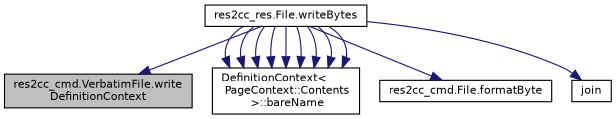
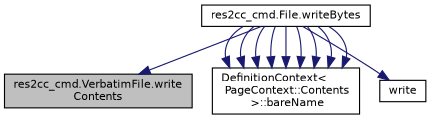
node "res2cc_res.File.writeBytes": label "res2cc_res.File.writeBytes" -> "res2cc_cmd.File.writeBytes"
node "res2cc_cmd.VerbatimFile.write DefinitionContext": label "res2cc_cmd.VerbatimFile.write DefinitionContext" -> "res2cc_cmd.VerbatimFile.write Contents"
node "res2cc_cmd.File.formatByte": removed
node "join": label "join" -> "write"
